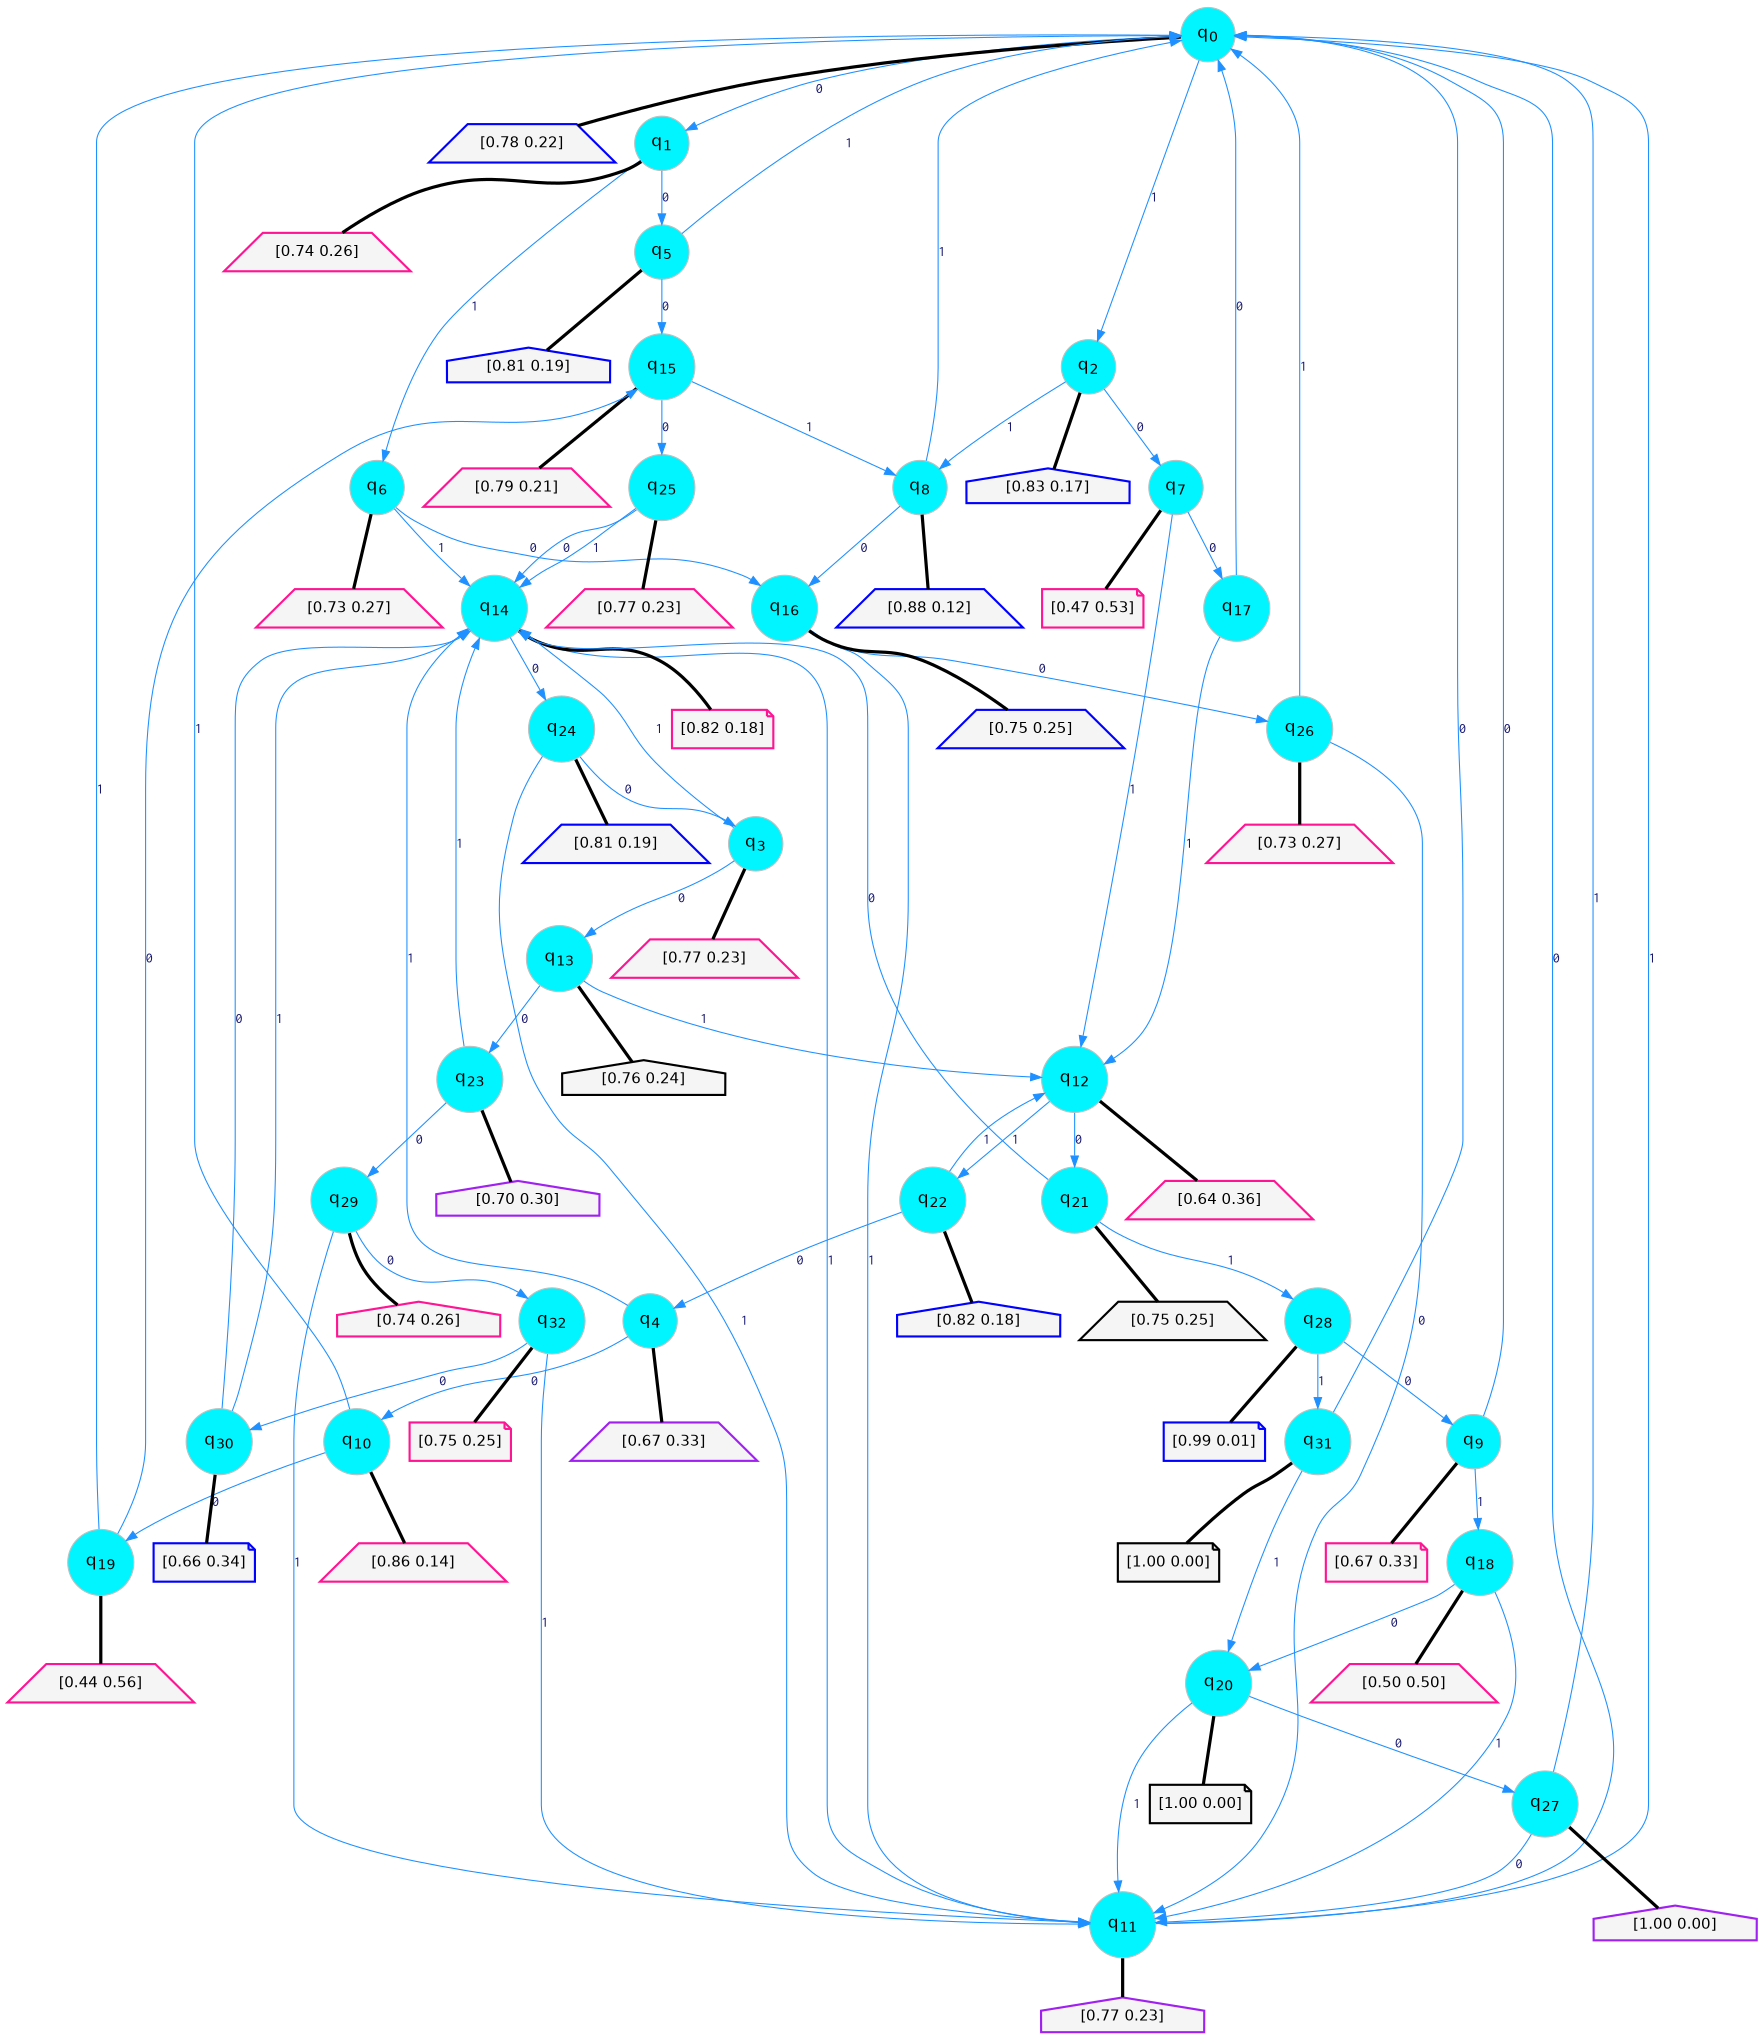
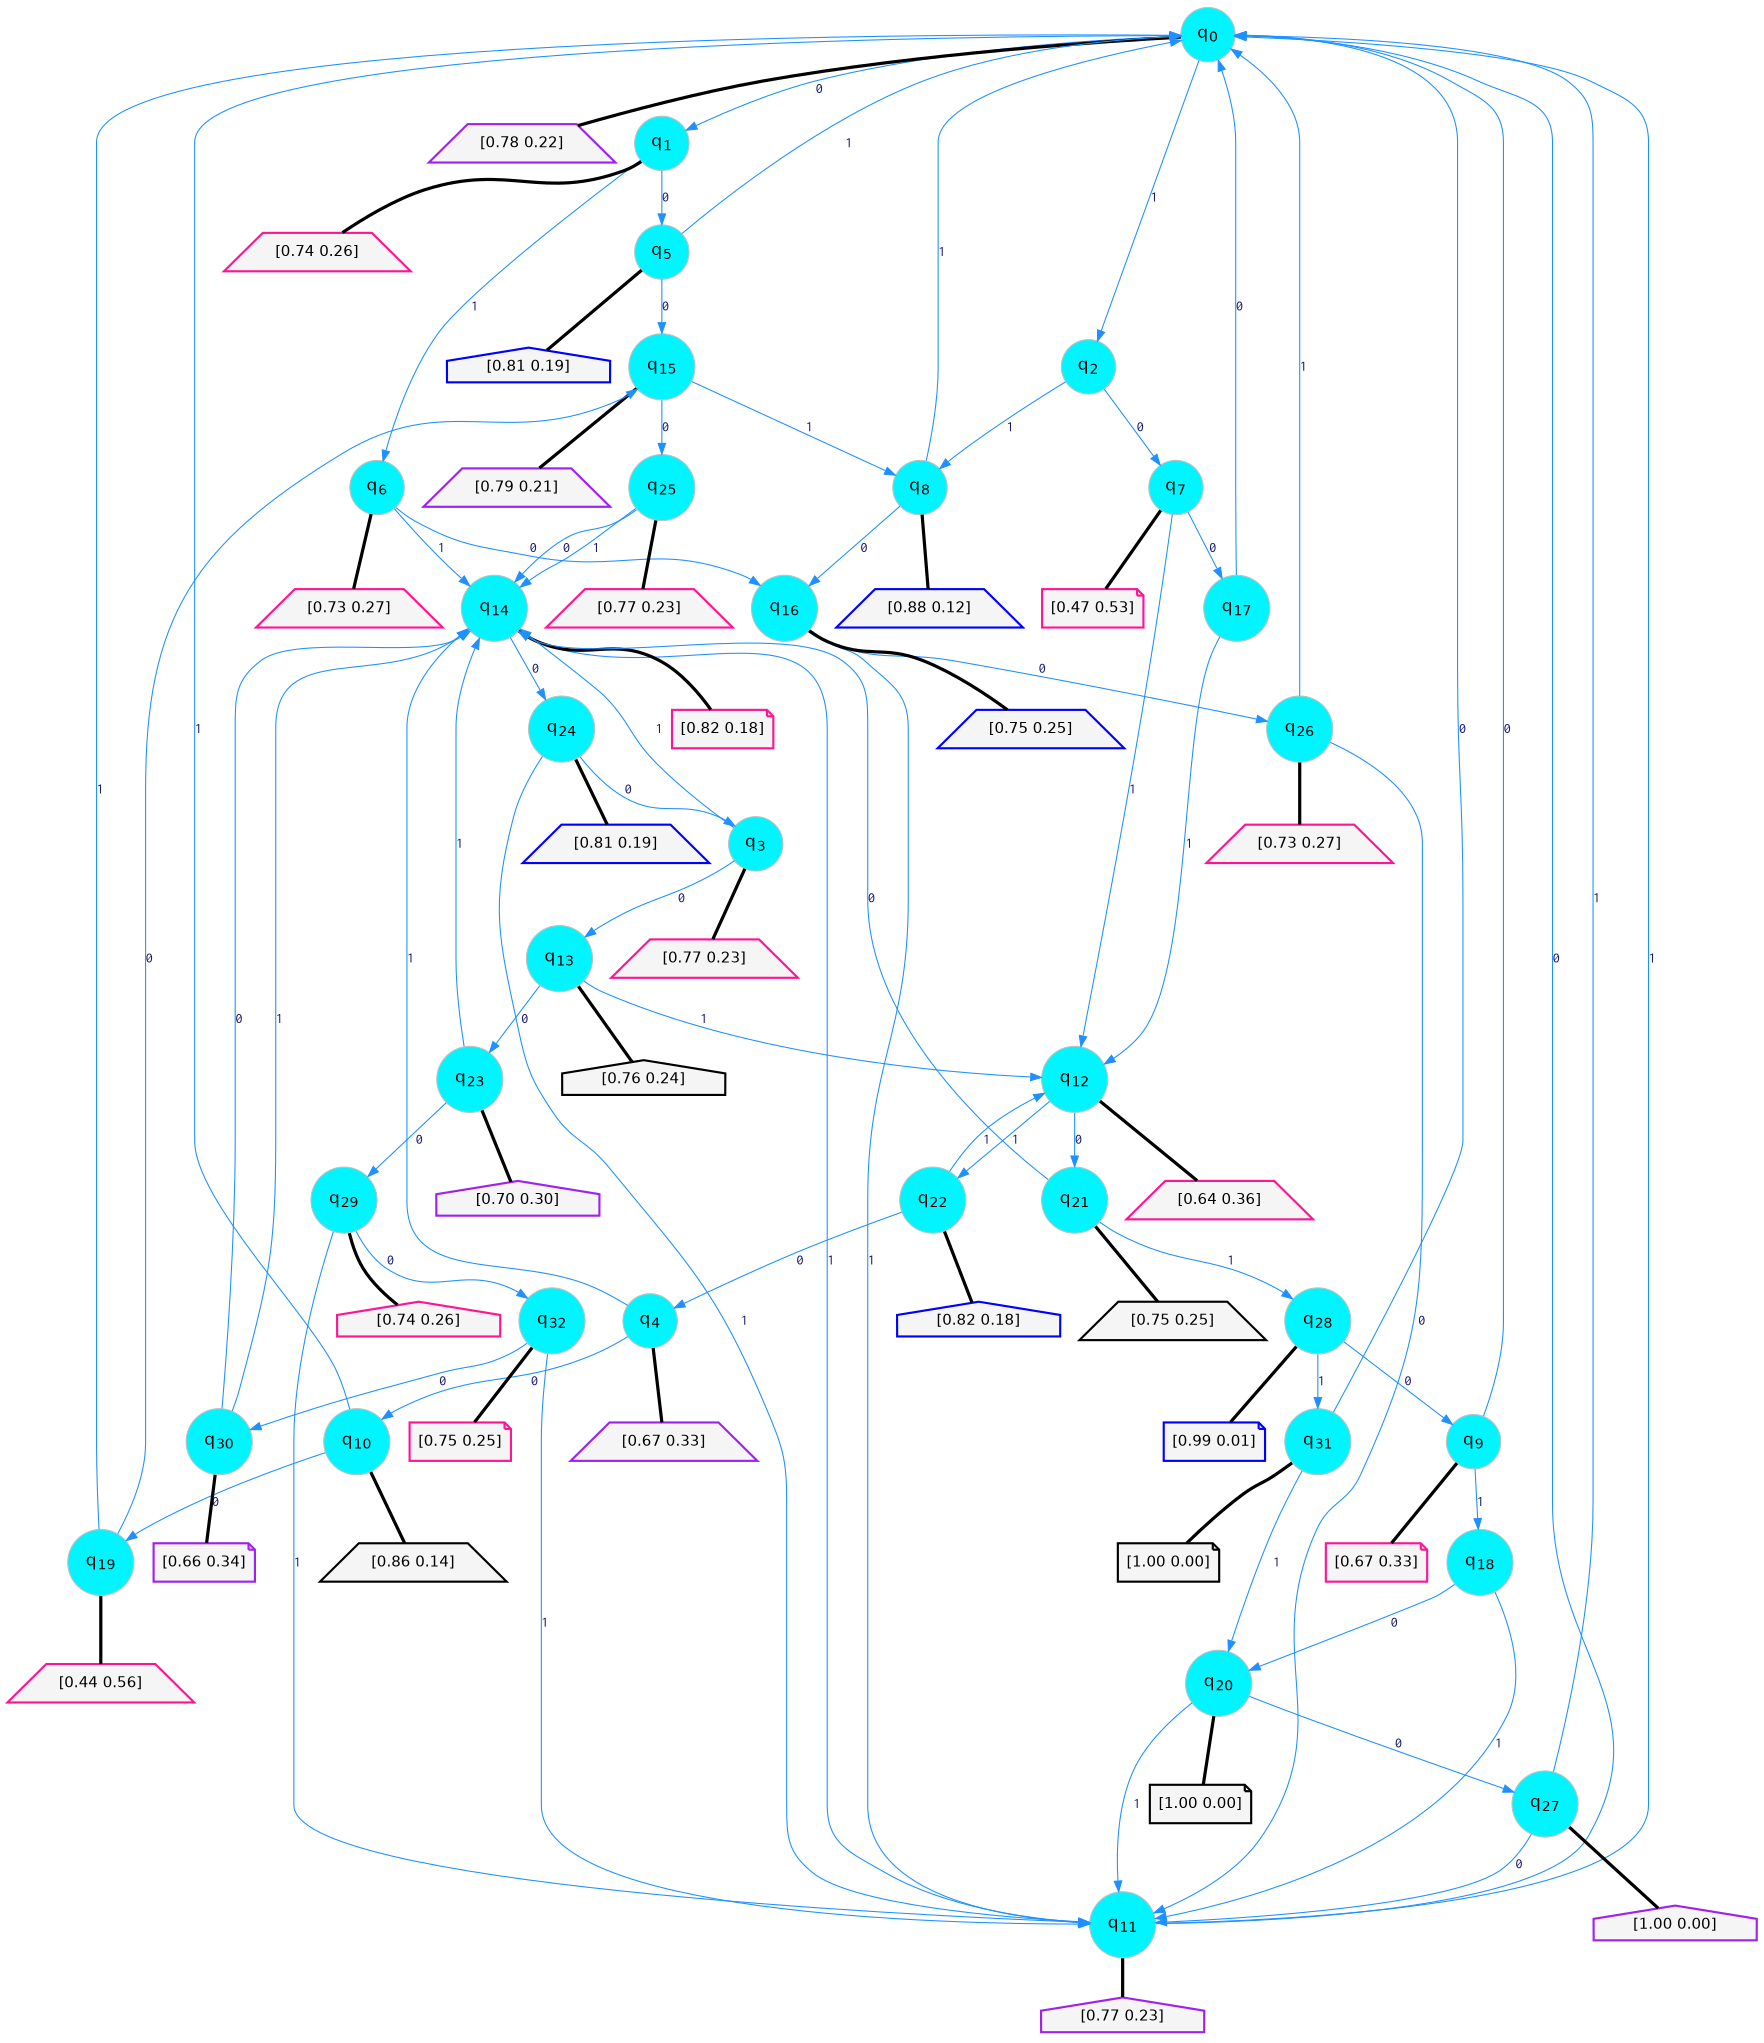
node "[0.78 0.22]": color blue -> purple
node "[0.79 0.21]": color deeppink -> purple
node "[0.83 0.17]": removed
node "[0.66 0.34]": color blue -> purple
node "[0.86 0.14]": color deeppink -> black
node "[0.50 0.50]": removed
